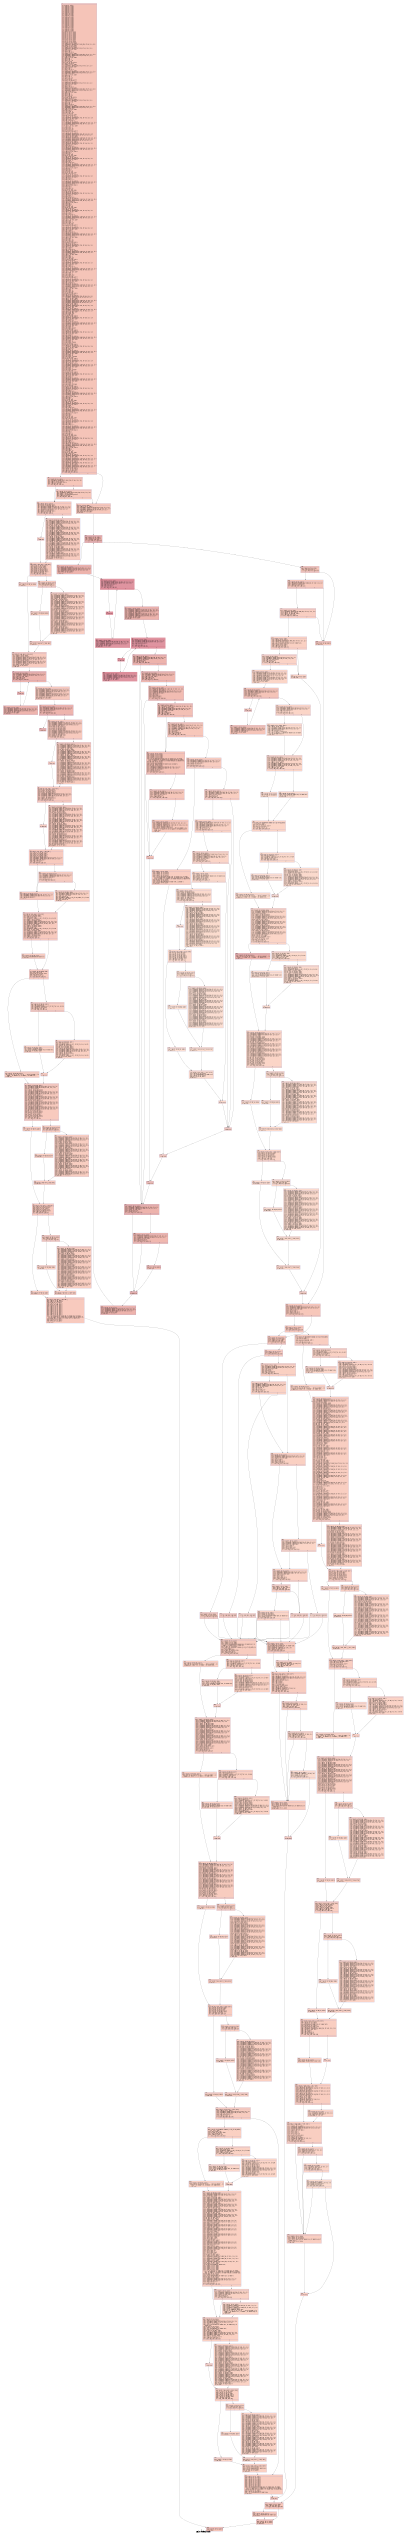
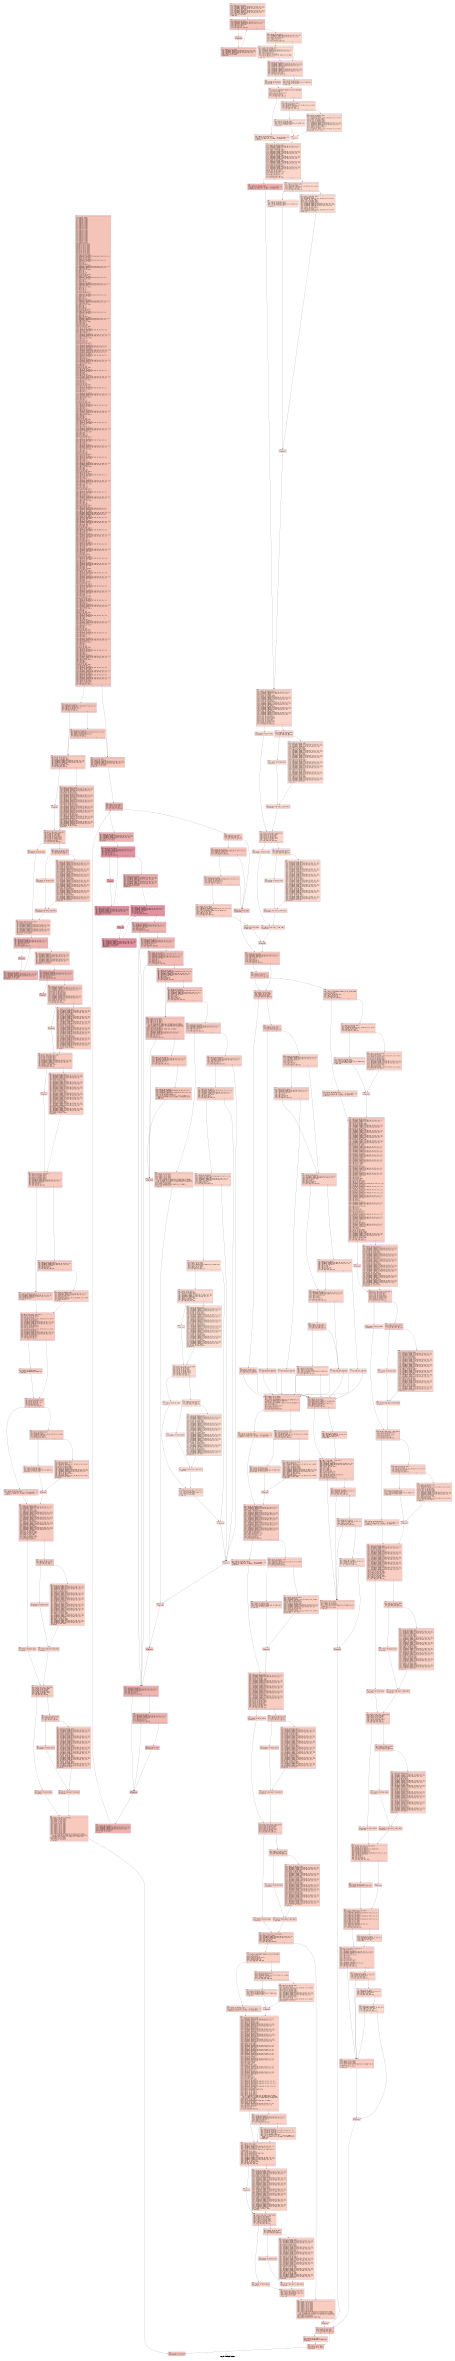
node "1225:": removed
